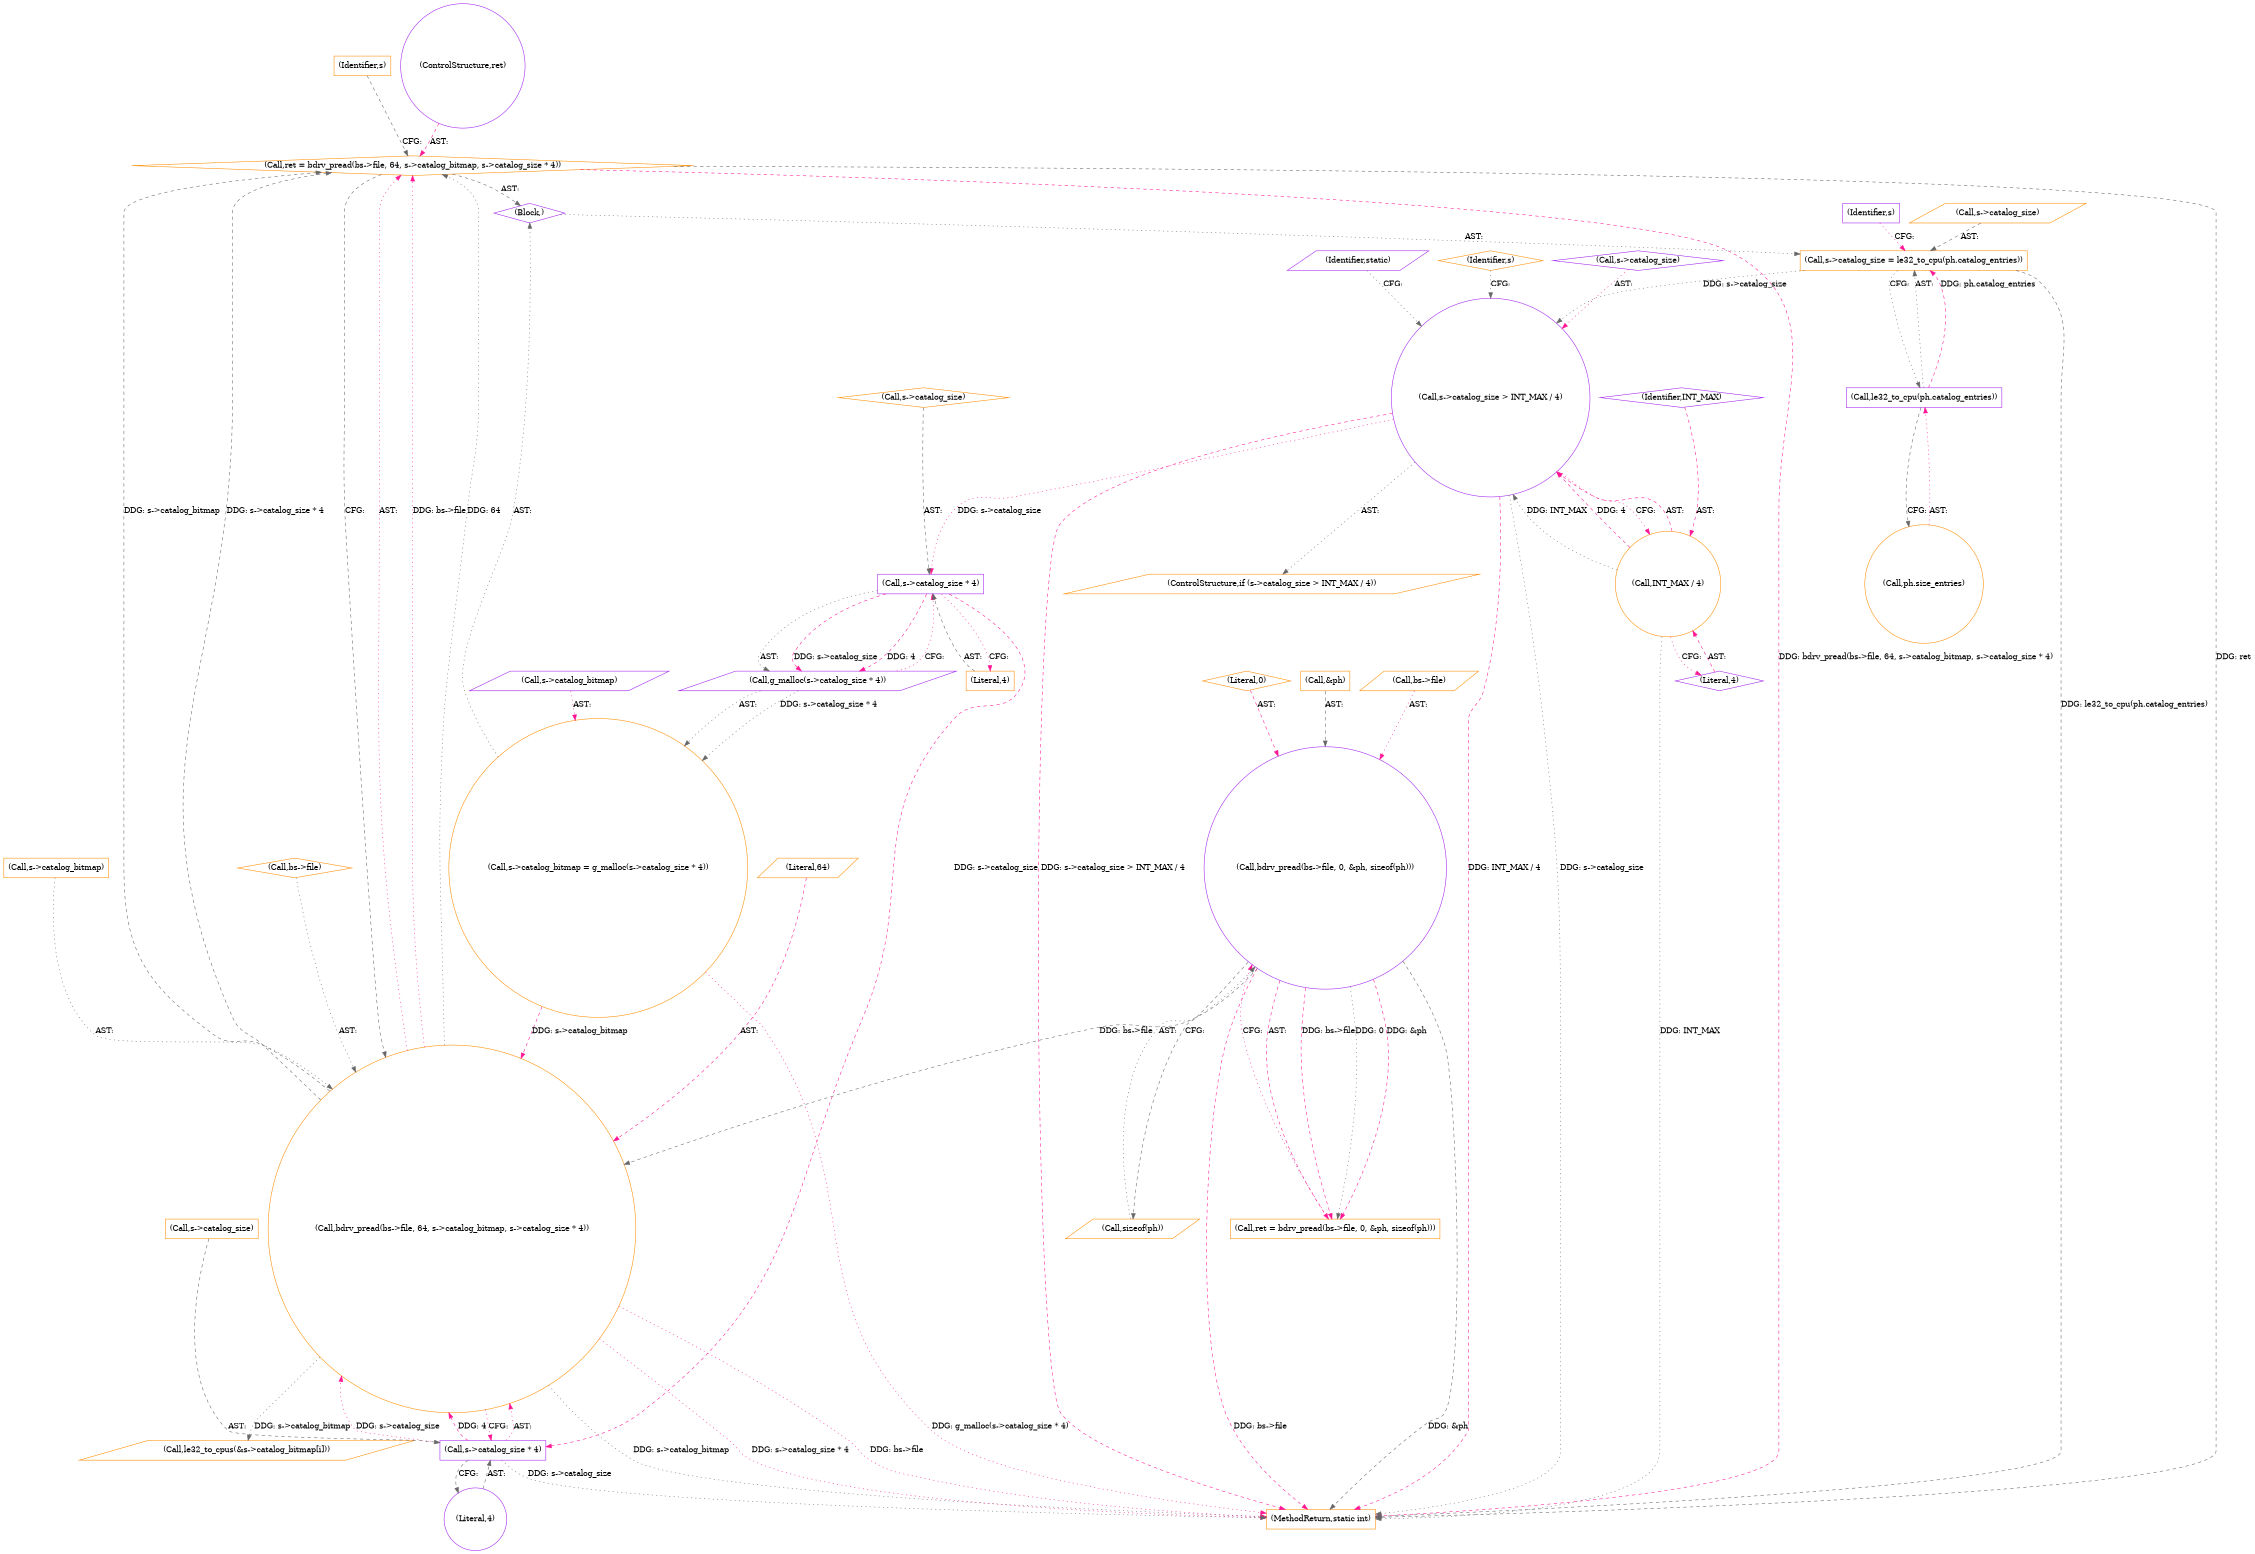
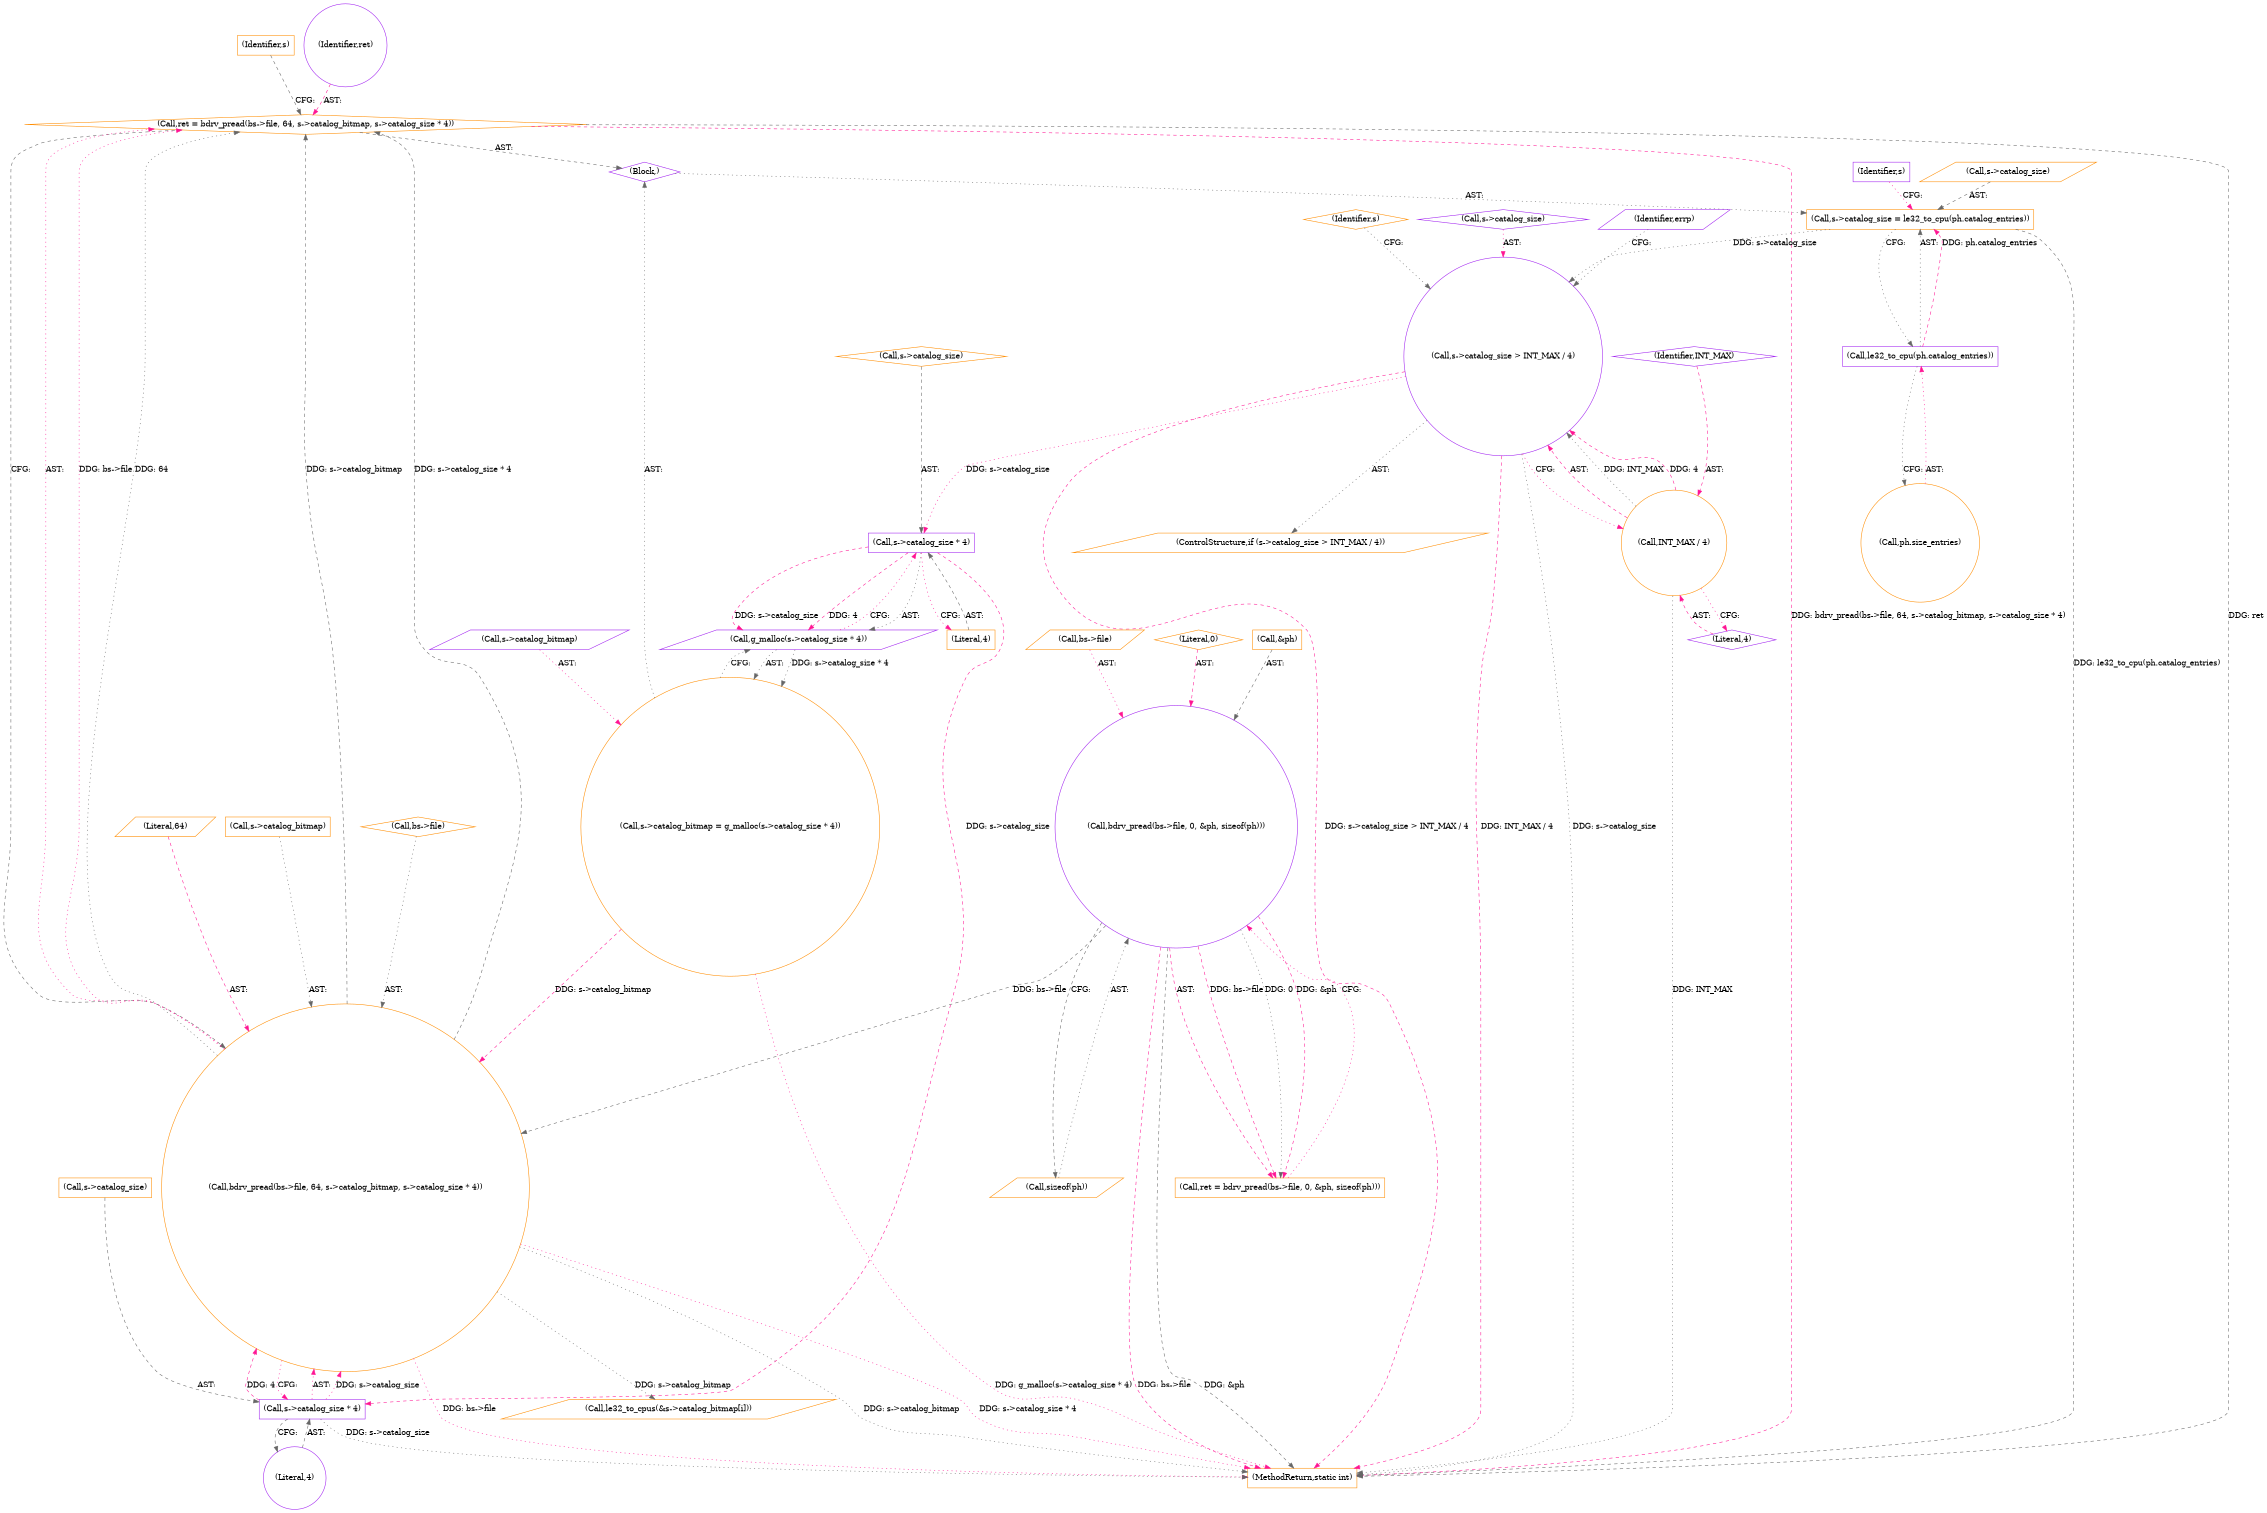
node "(ControlStructure,ret)": label "(ControlStructure,ret)" -> "(Identifier,ret)"
node "(Identifier,static)": label "(Identifier,static)" -> "(Identifier,errp)"
edge "(Call,le32_to_cpu(ph.catalog_entries))" -> "(Call,ph.size_entries)": style dashed -> dotted
edge "(Call,s->catalog_bitmap = g_malloc(s->catalog_size * 4))" -> "(Call,g_malloc(s->catalog_size * 4))": added, label "CFG:"
